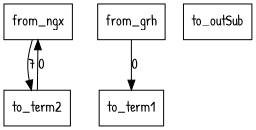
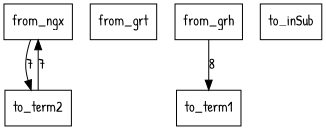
node "from_grt": added
node "to_outSub": removed
node "to_inSub": added
edge "to_term2" -> "from_ngx": label "0" -> "7"
edge "from_grh" -> "to_term1": label "0" -> "8"
